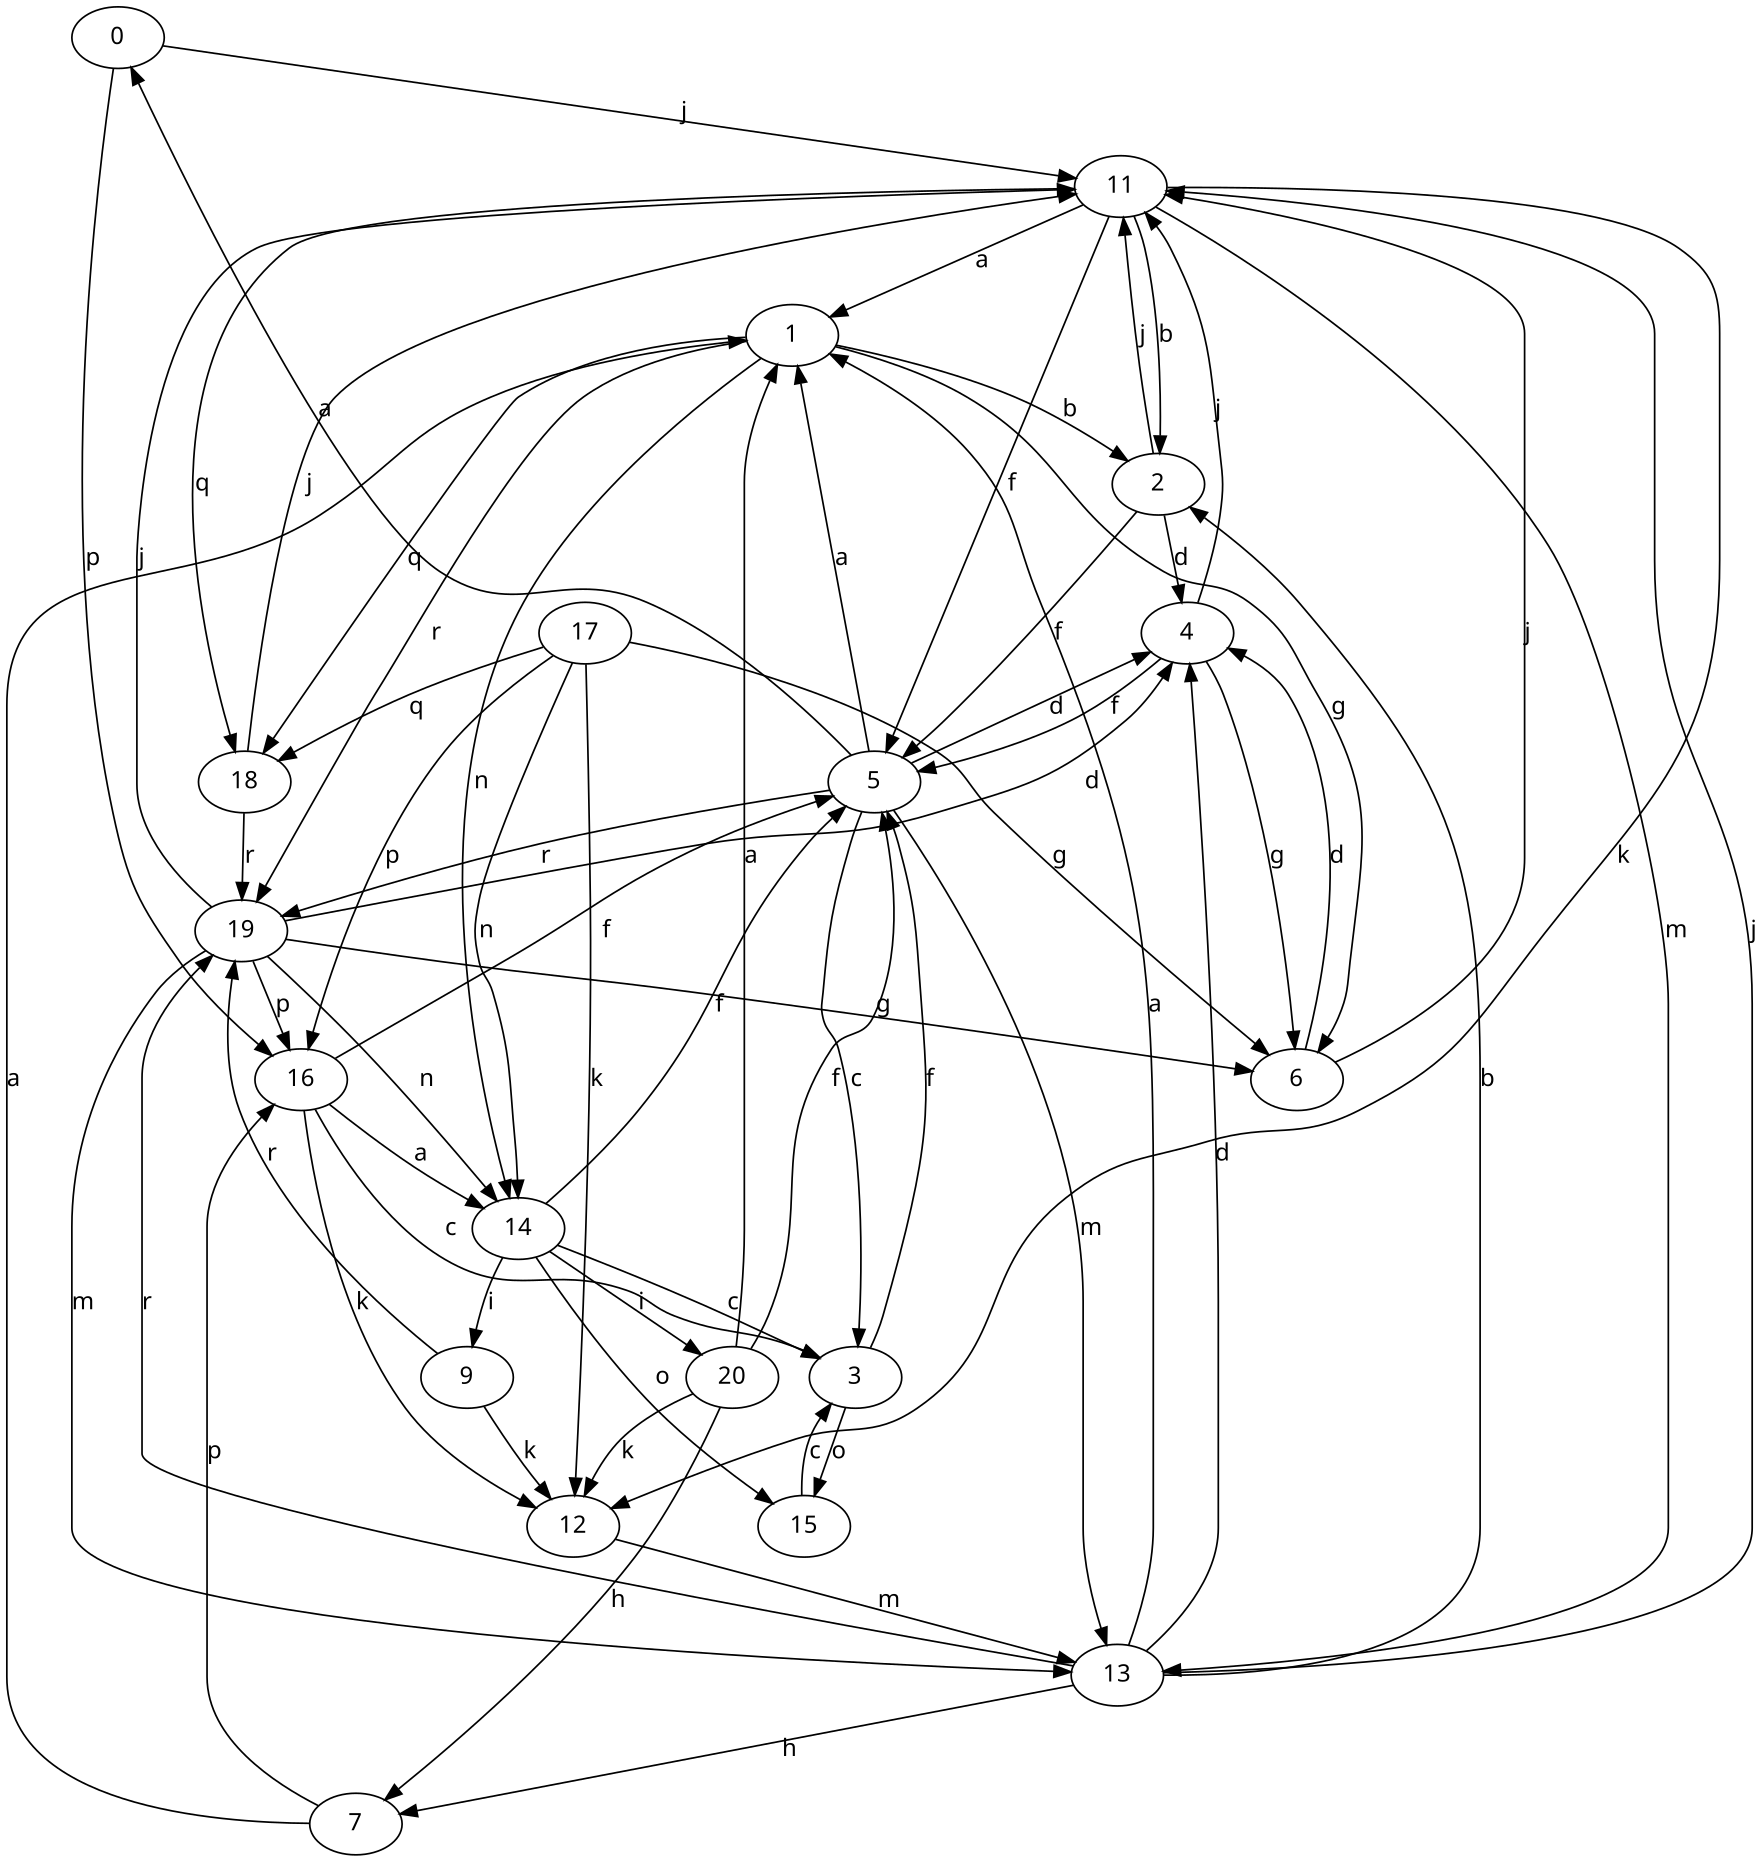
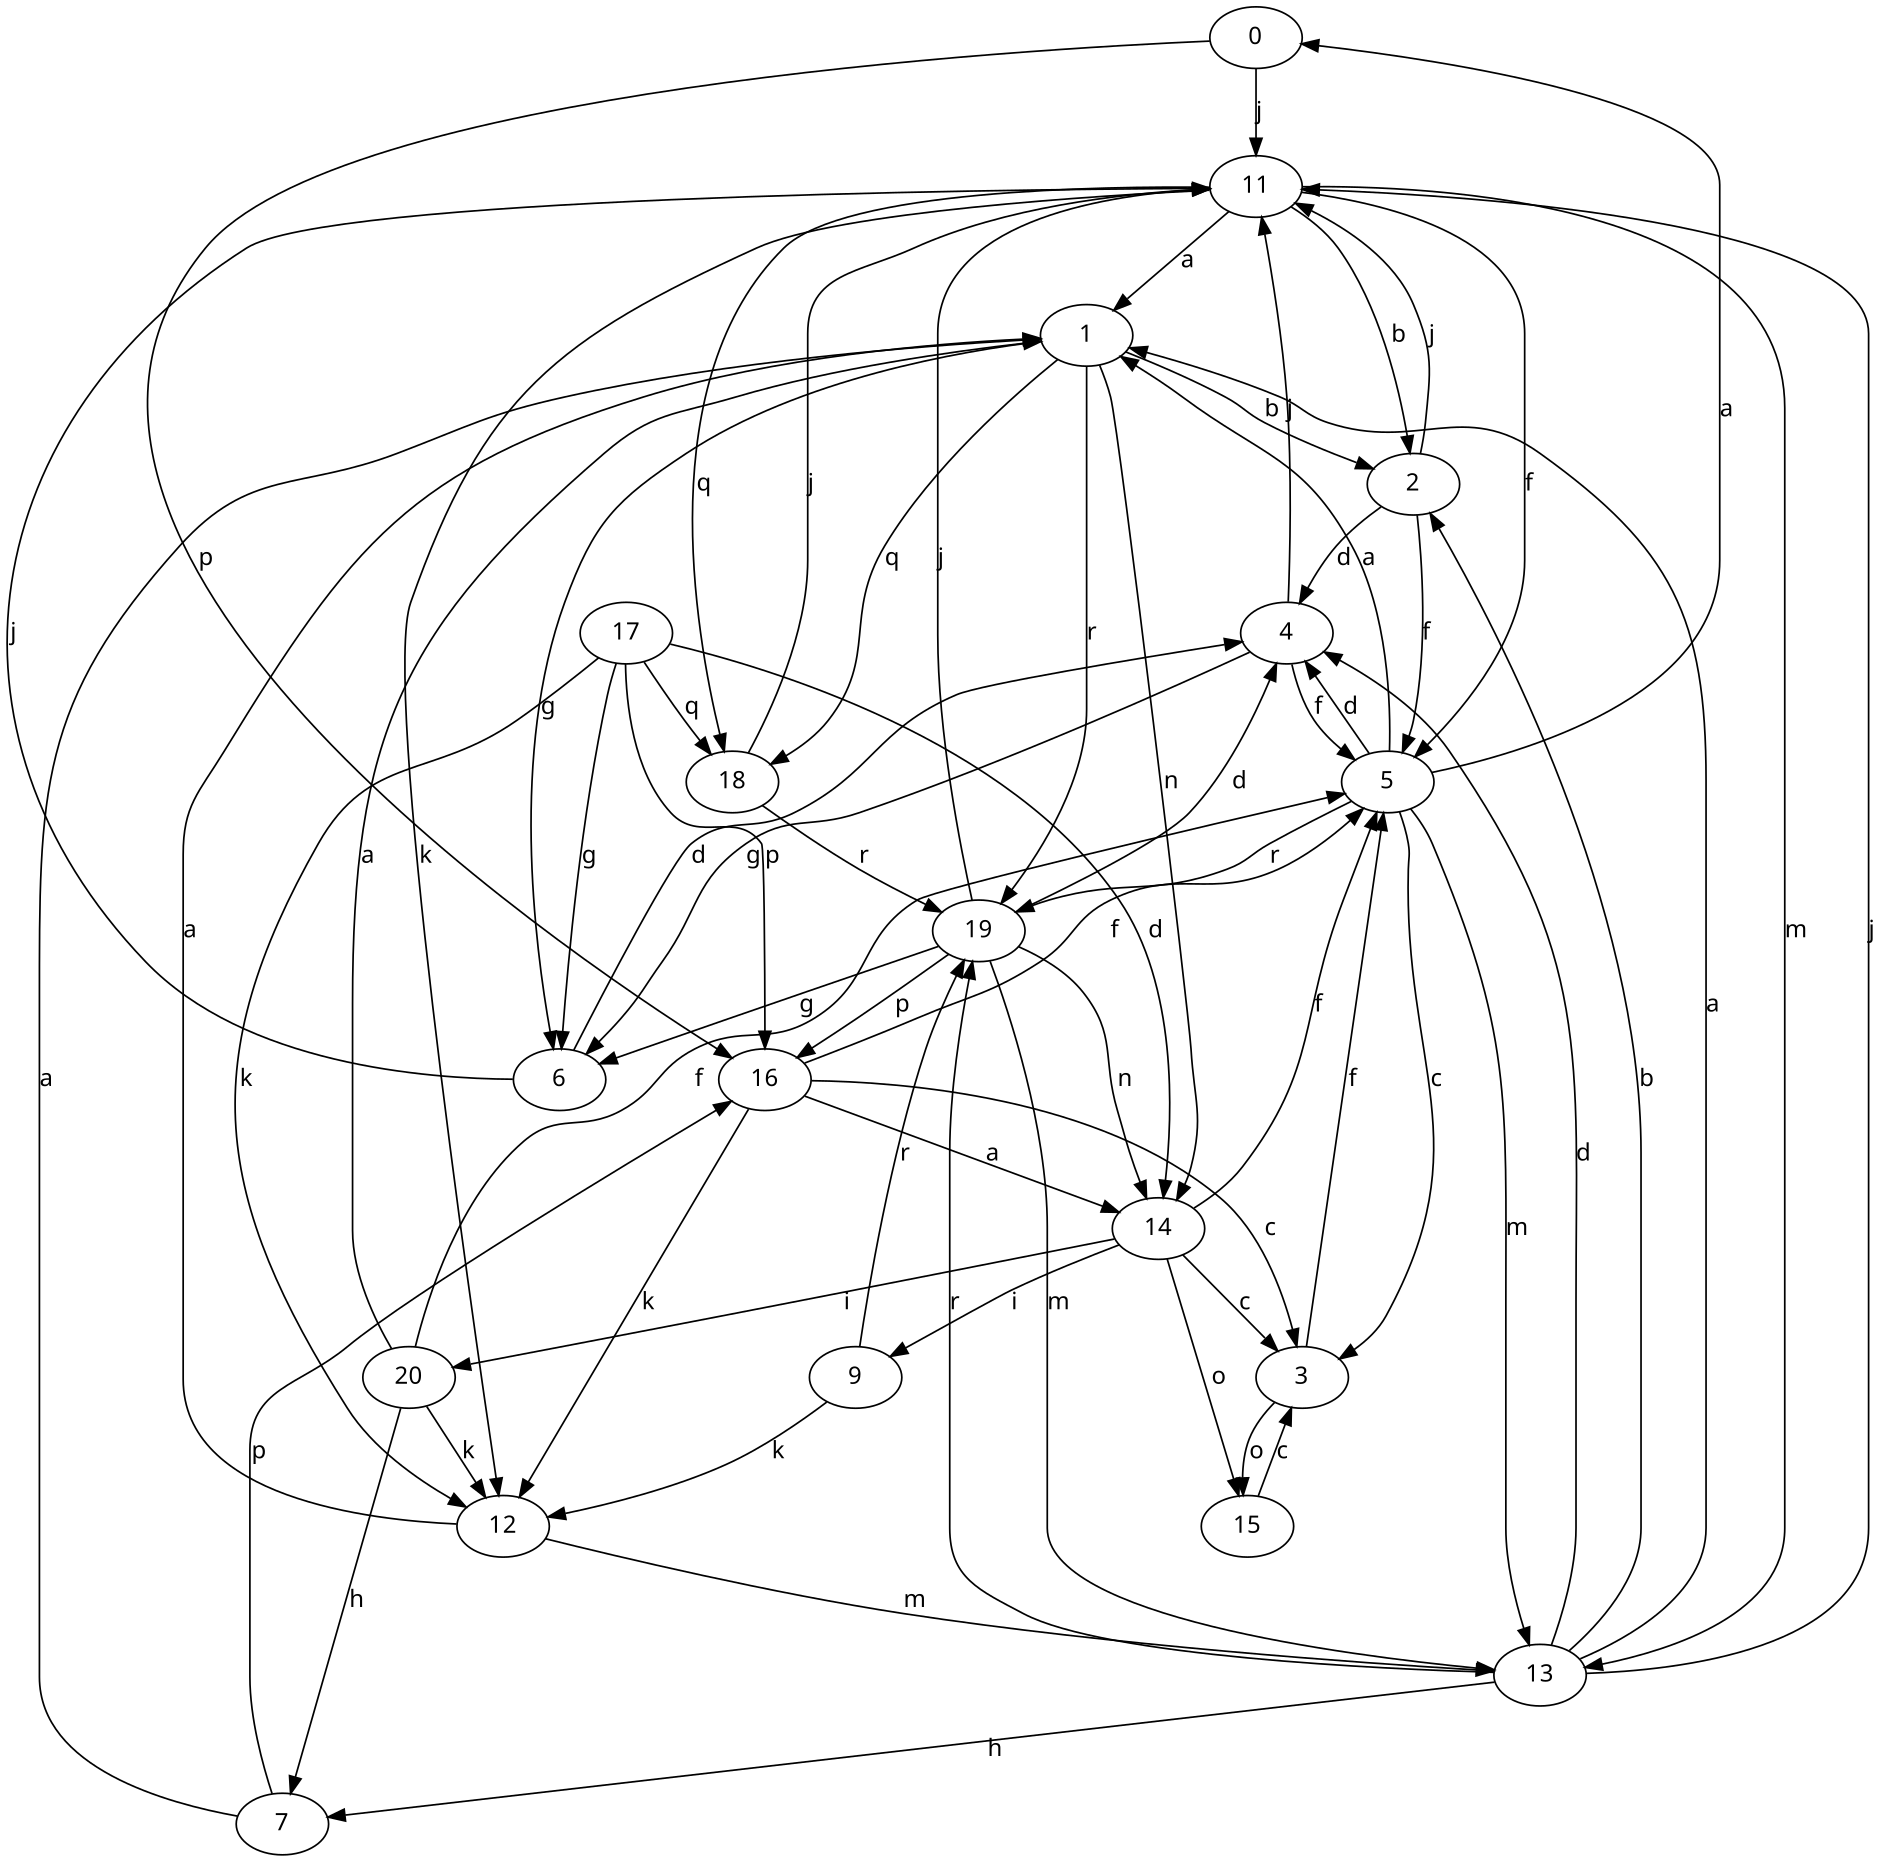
edge "12" -> "1": added, label "a"
edge "17" -> "14": label "n" -> "d"
